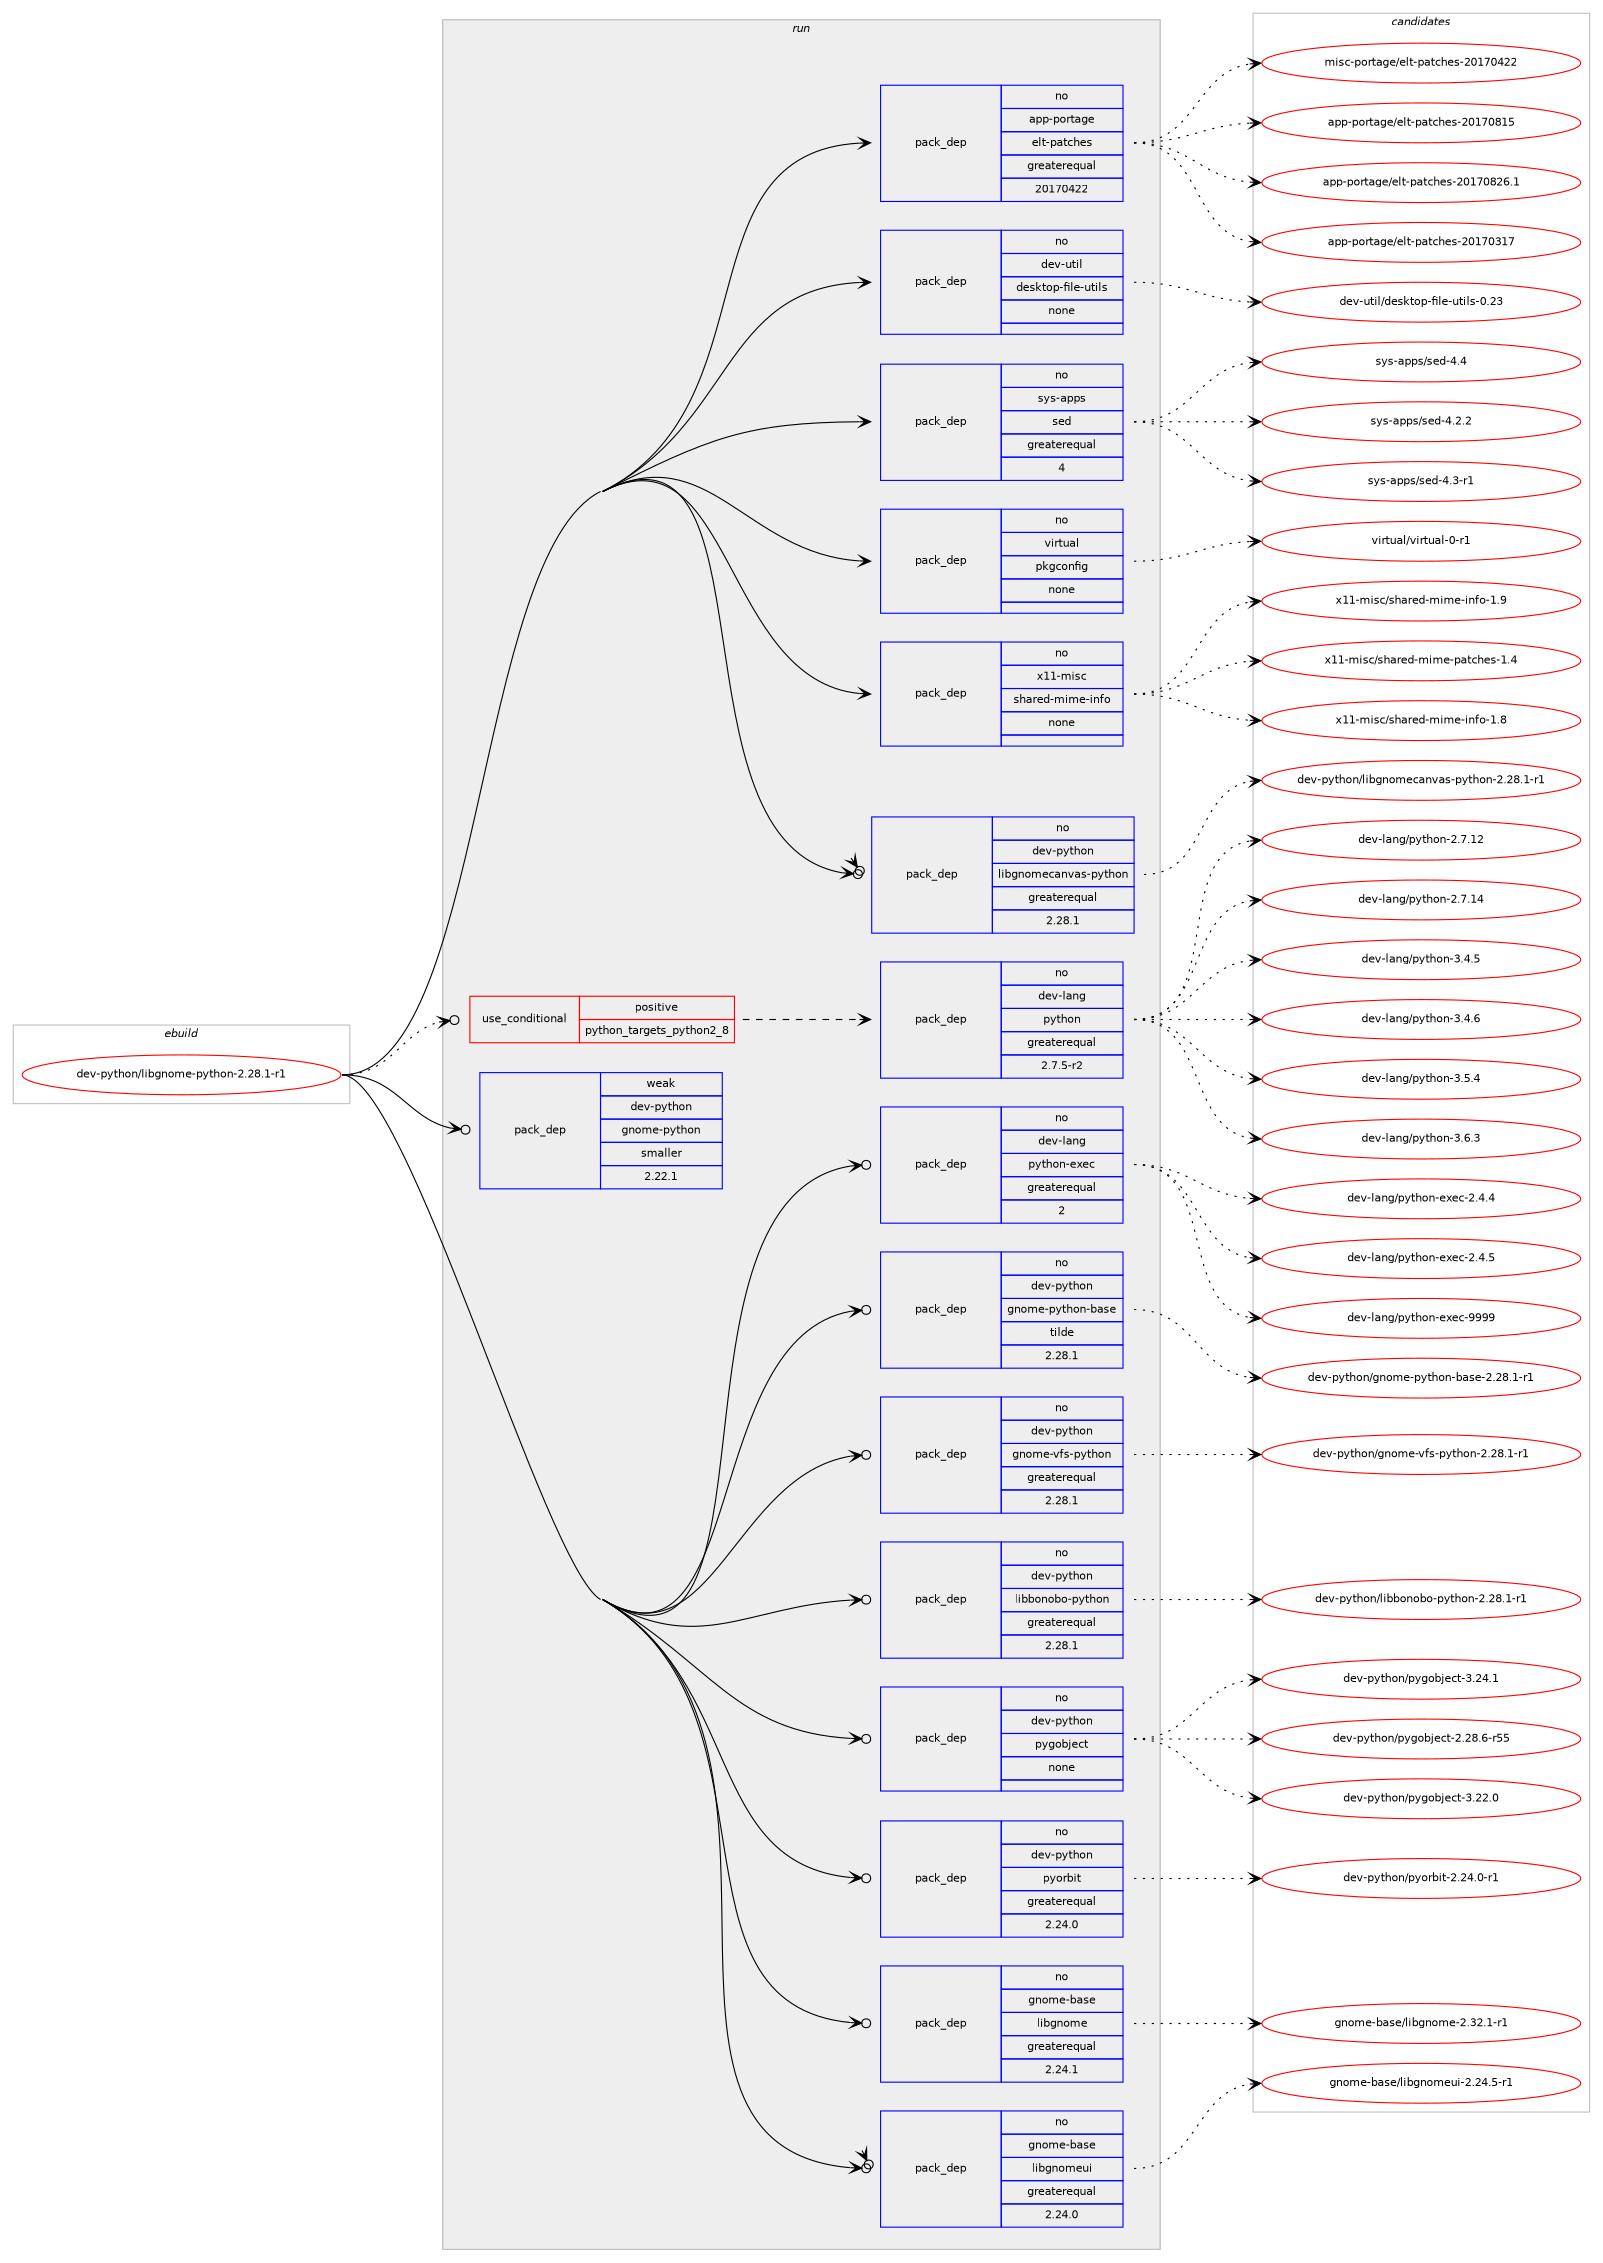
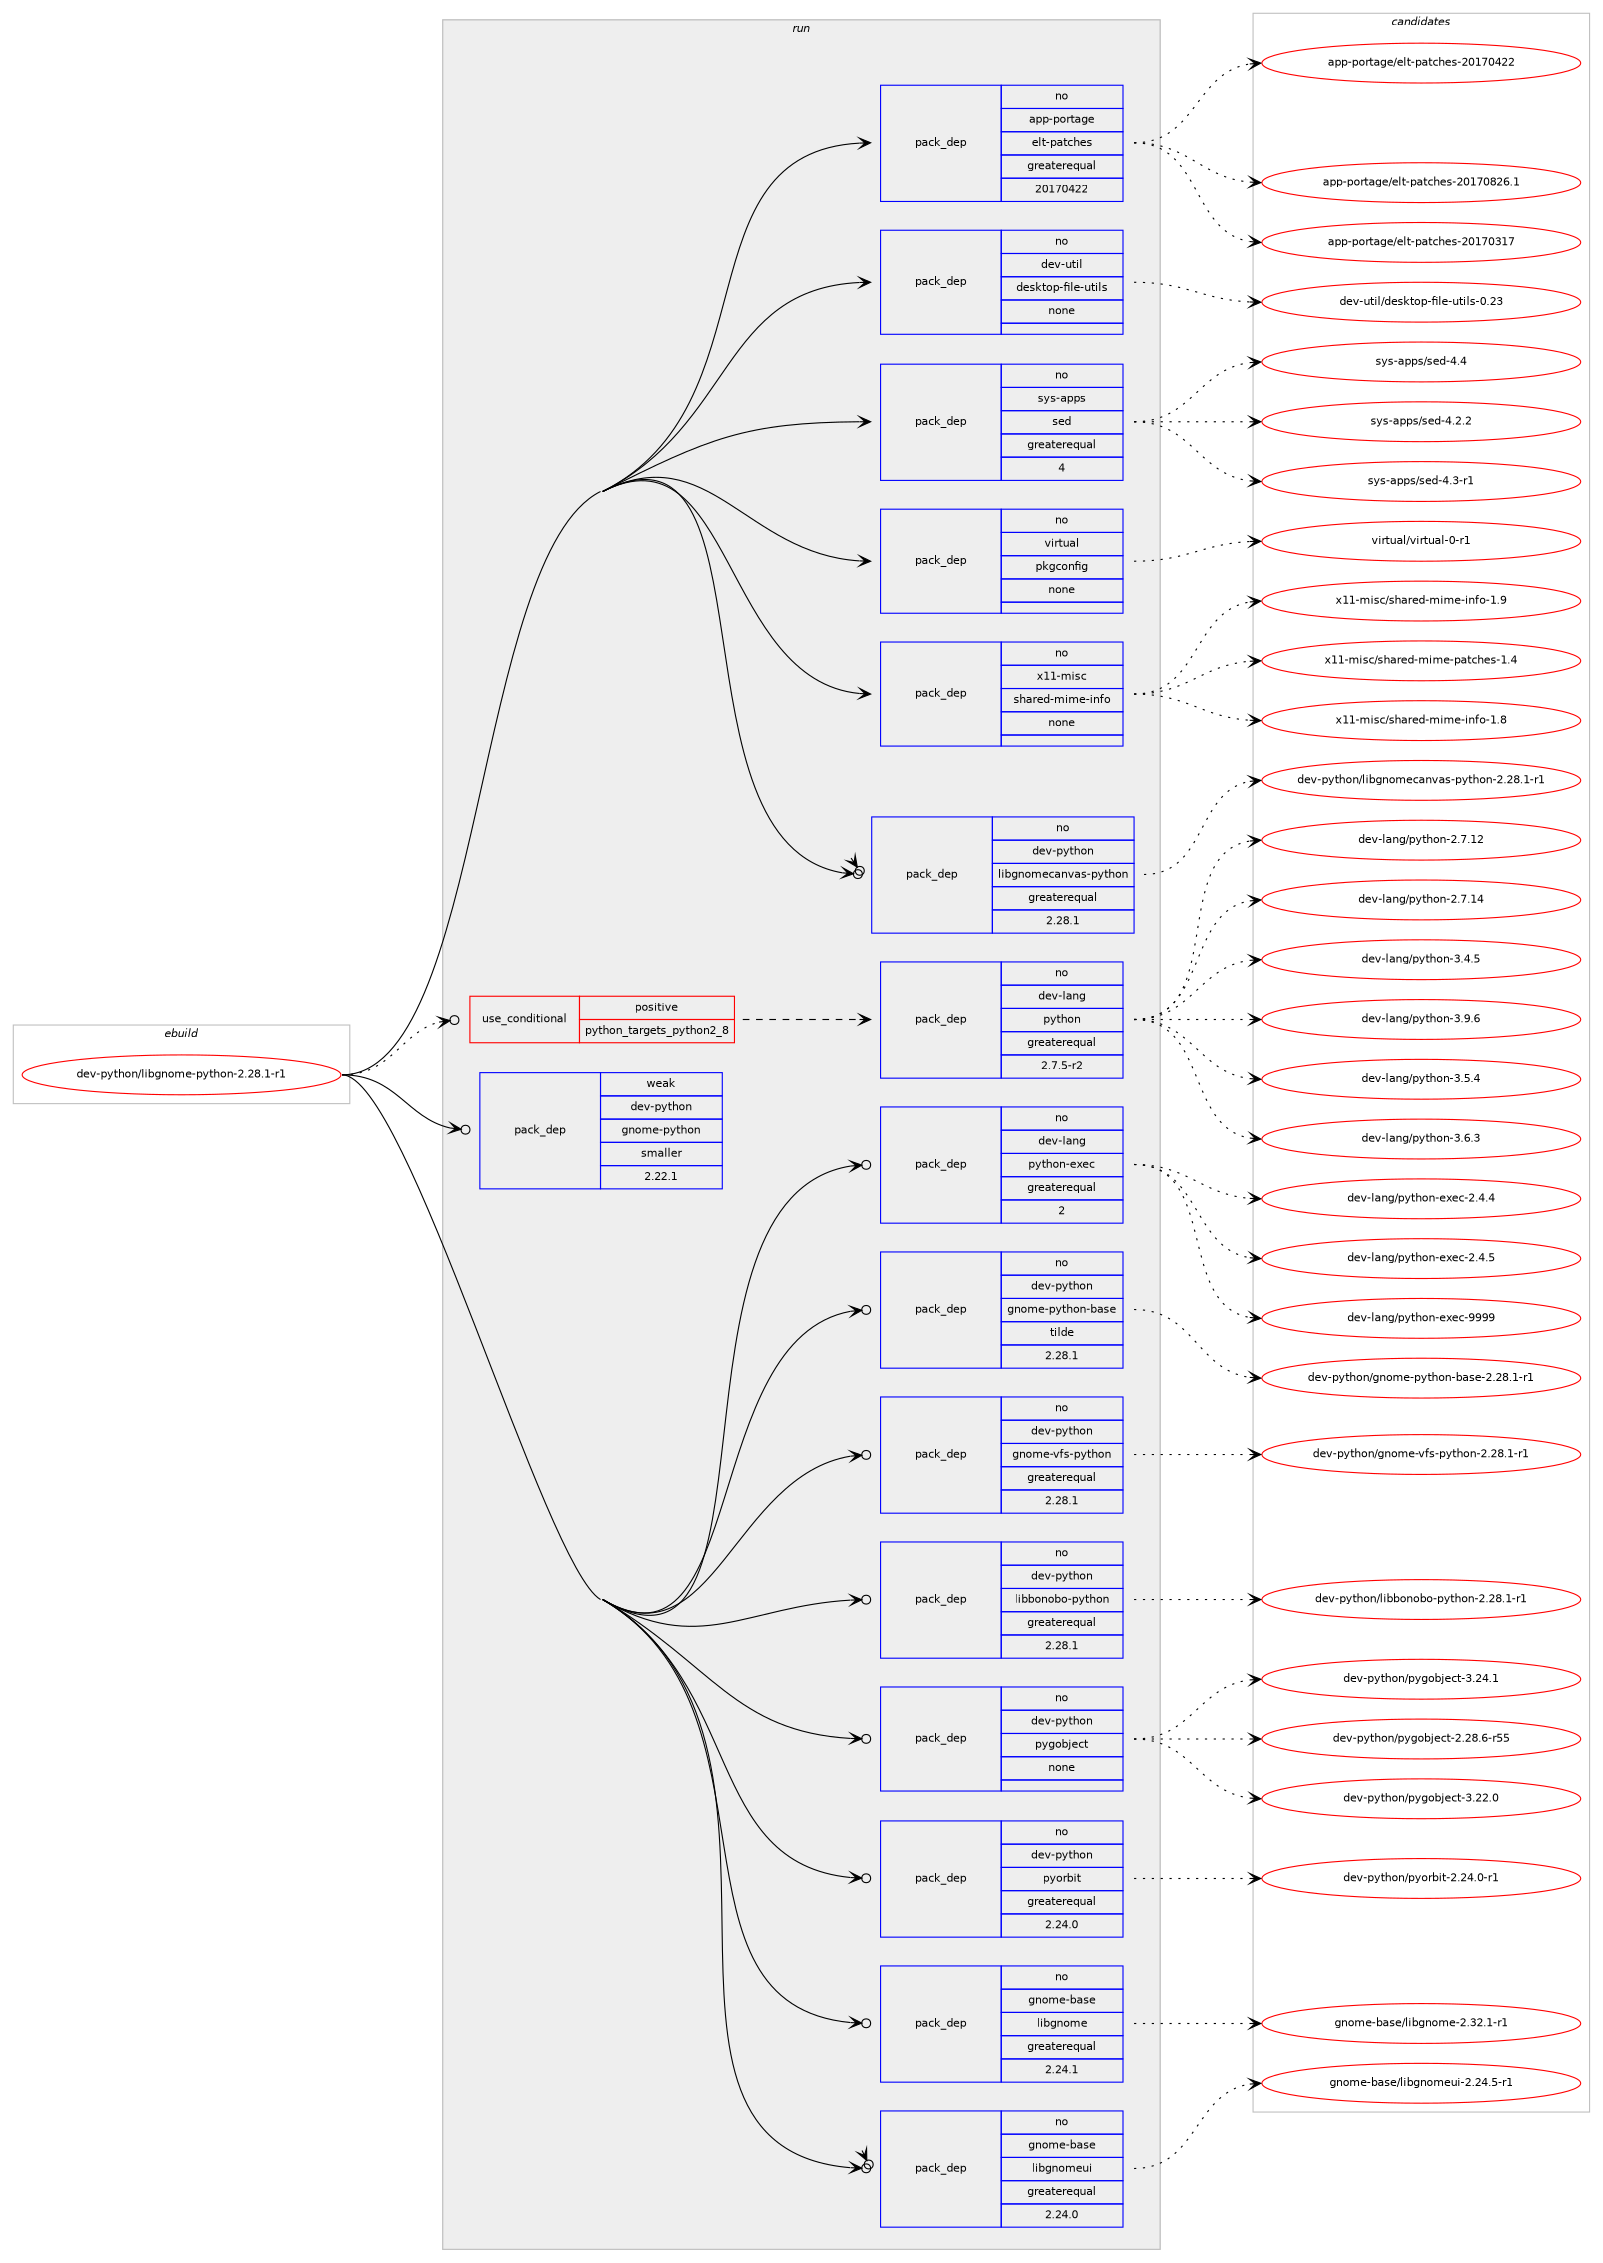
node "misc-portage/elt-patches-20170422": label "misc-portage/elt-patches-20170422" -> "app-portage/elt-patches-20170422"
node "app-portage/elt-patches-20170815": removed
node "dev-lang/python-3.4.6": label "dev-lang/python-3.4.6" -> "dev-lang/python-3.9.6"
